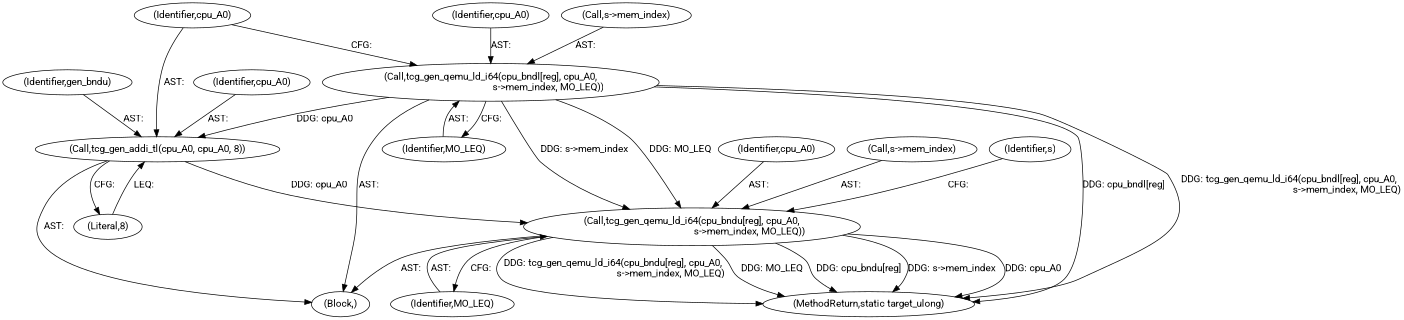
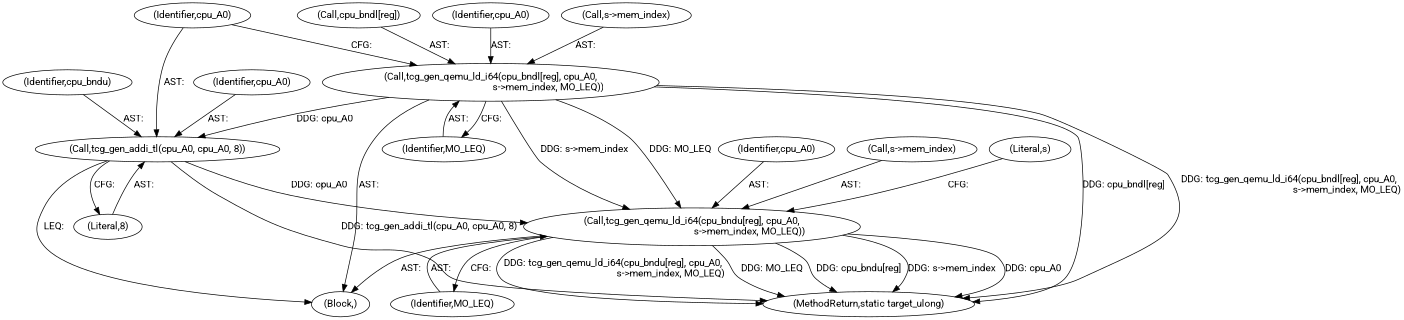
node "(Call,cpu_bndl[reg])": added
node "(Identifier,gen_bndu)": label "(Identifier,gen_bndu)" -> "(Identifier,cpu_bndu)"
node "(Identifier,s)": label "(Identifier,s)" -> "(Literal,s)"
edge "(Literal,8)" -> "(Call,tcg_gen_addi_tl(cpu_A0, cpu_A0, 8))": label "LEQ: " -> "AST: "
edge "(Call,tcg_gen_addi_tl(cpu_A0, cpu_A0, 8))" -> "(Block,)": label "AST: " -> "LEQ: "
edge "(Call,tcg_gen_addi_tl(cpu_A0, cpu_A0, 8))" -> "(MethodReturn,static target_ulong)": added, label "DDG: tcg_gen_addi_tl(cpu_A0, cpu_A0, 8)"
